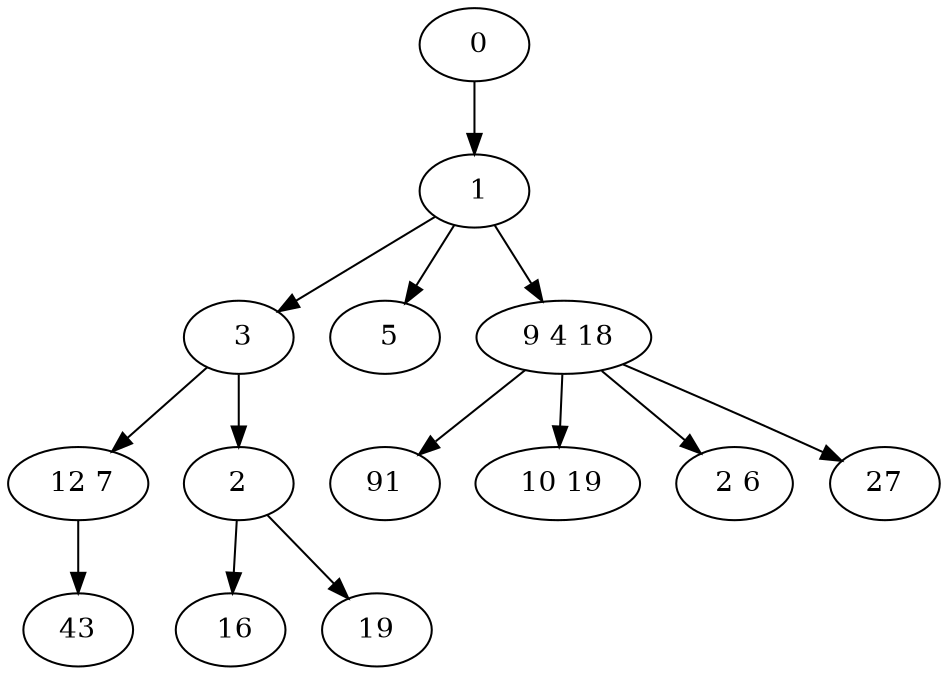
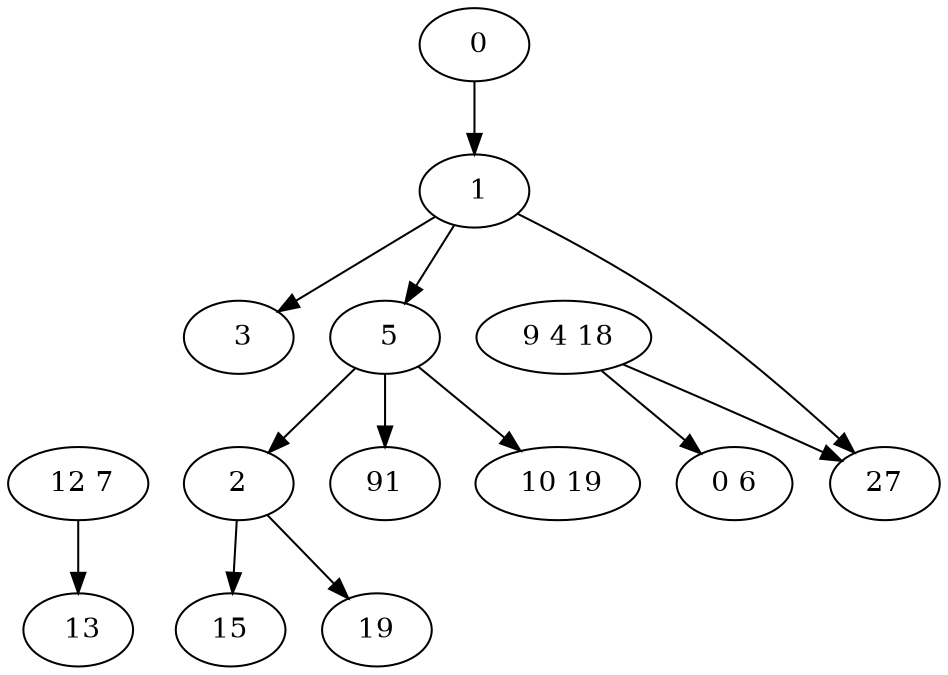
edge "1" -> "9 4 18": now "1" -> "27"
edge "3" -> "2": now "5" -> "2"
edge "9 4 18" -> "10 19": now "5" -> "10 19"
edge "3" -> "12 7": removed
edge "9 4 18" -> "91": now "5" -> "91"
node "2 6": label "2 6" -> "0 6"
node "43": label "43" -> "13"
node "16": label "16" -> "15"
